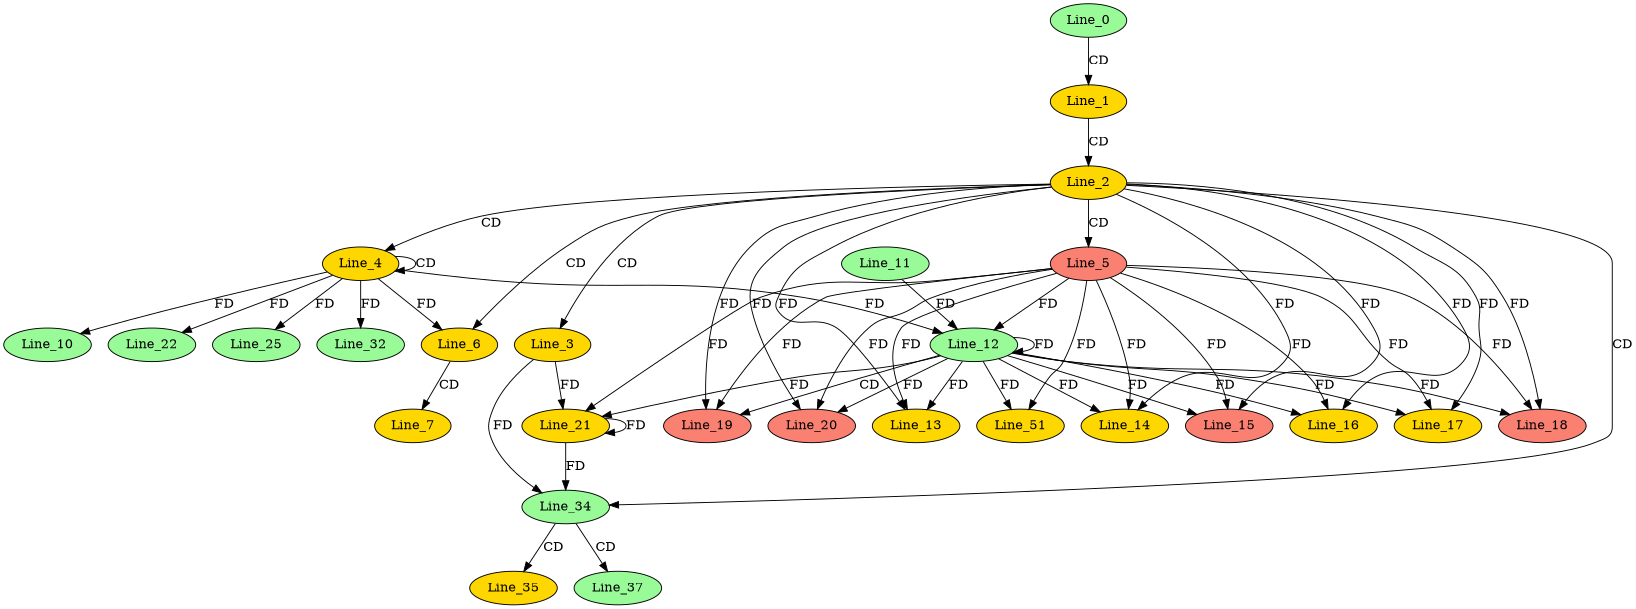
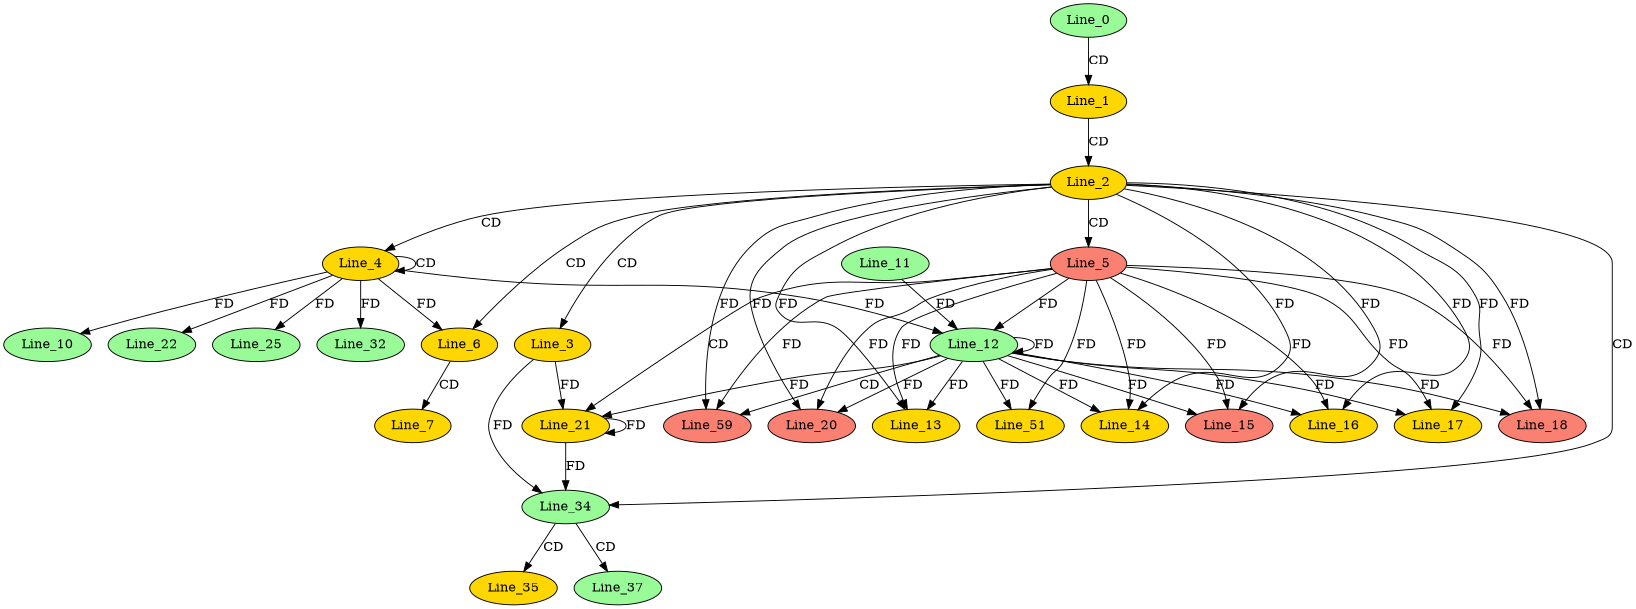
edge "Line_5" -> "Line_21": label "FD" -> "CD"
node "Line_19": label "Line_19" -> "Line_59"
